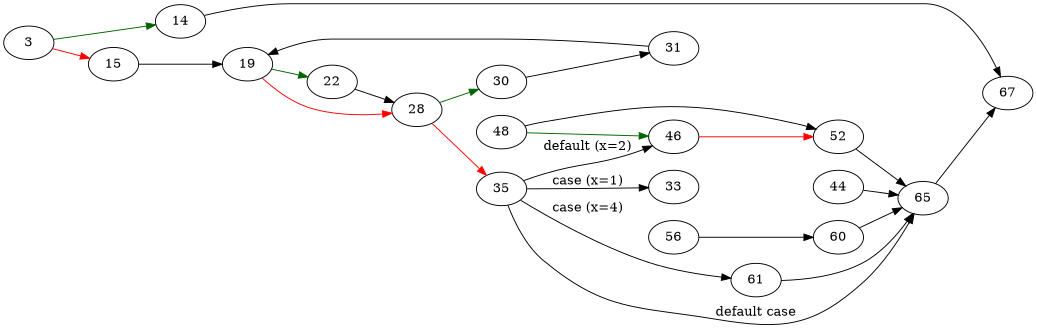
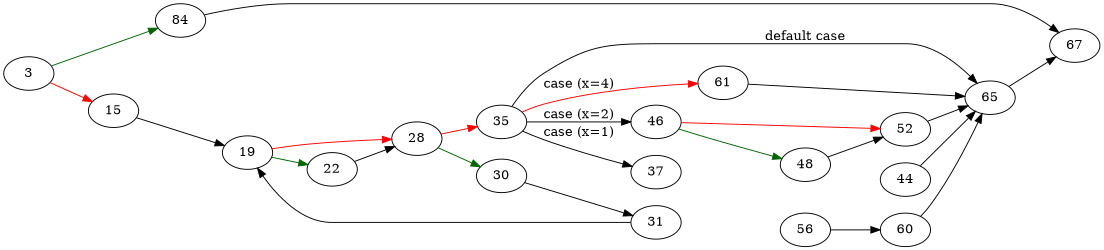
node "14": label "14" -> "84"
edge "48" -> "46": reversed
edge "35" -> "46": label "default (x=2)" -> "case (x=2)"
node "33": label "33" -> "37"
edge "35" -> "61": color black -> red
